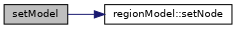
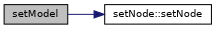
node "regionModel::setNode": label "regionModel::setNode" -> "setNode::setNode"
